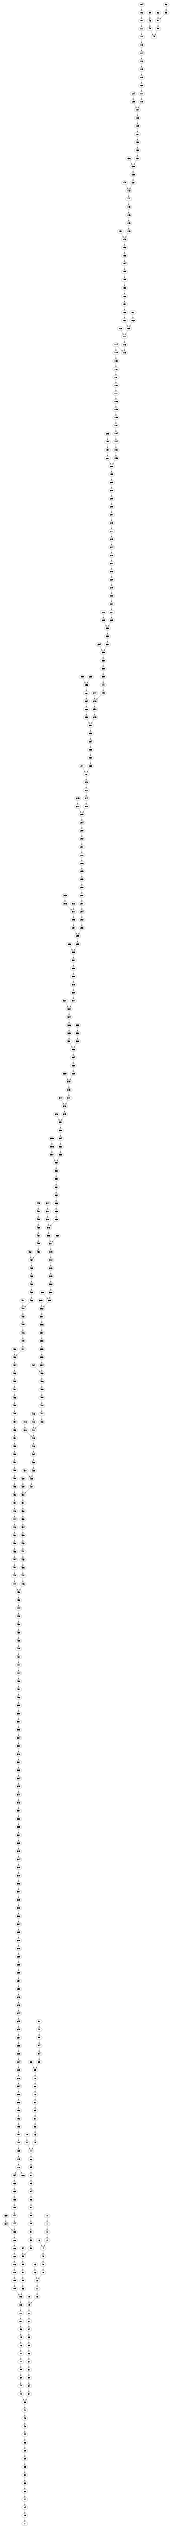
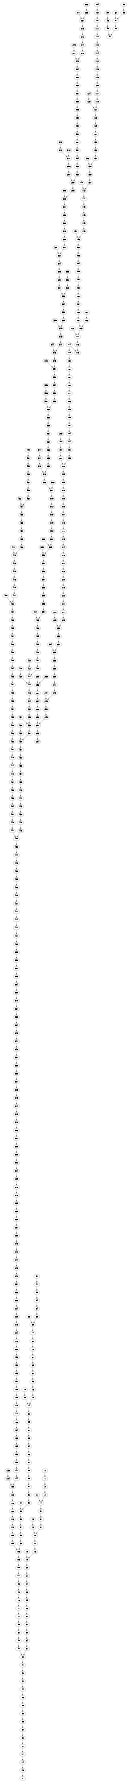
node "266": removed
edge "170" -> "164": now "166" -> "164"
